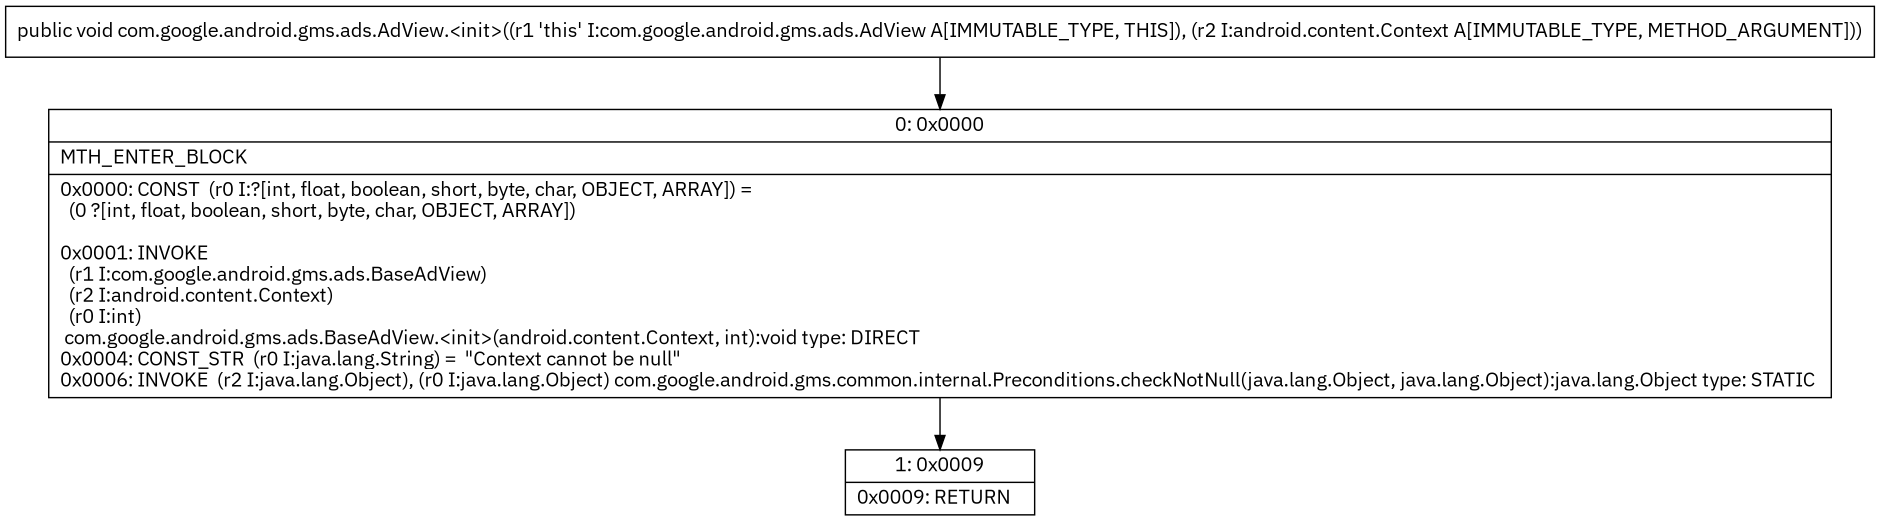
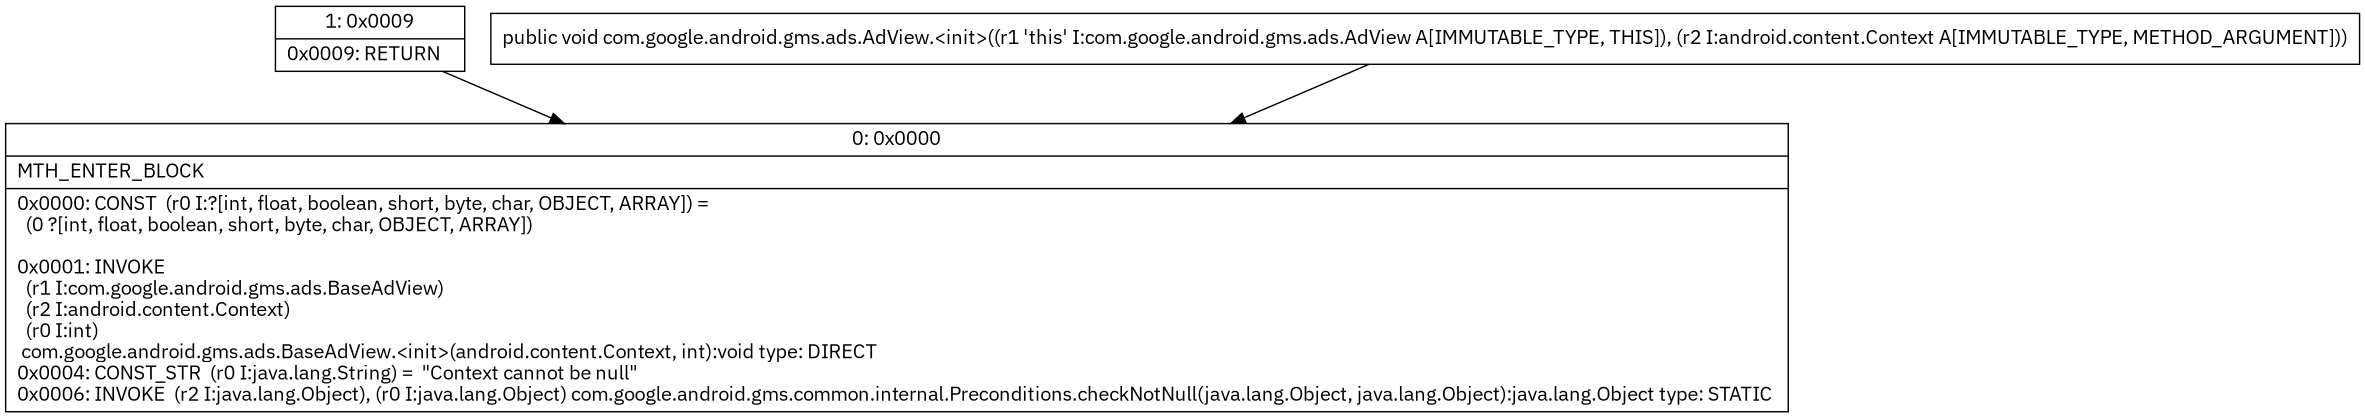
edge "0: 0x0000" -> "1: 0x0009": reversed
